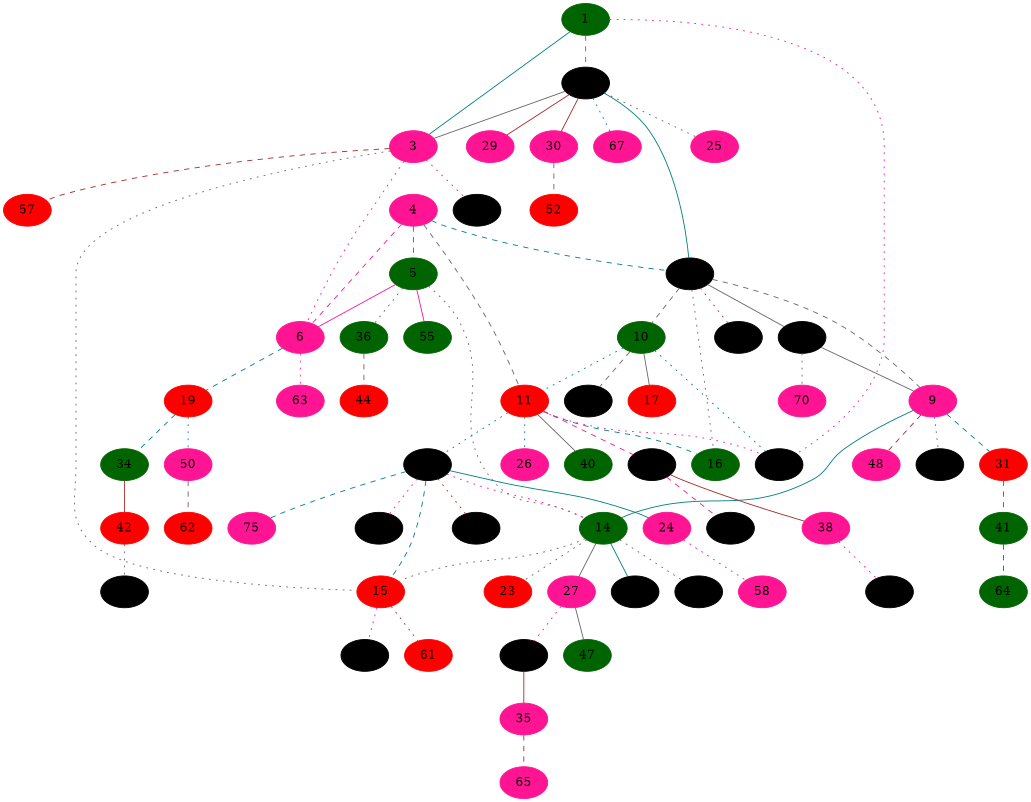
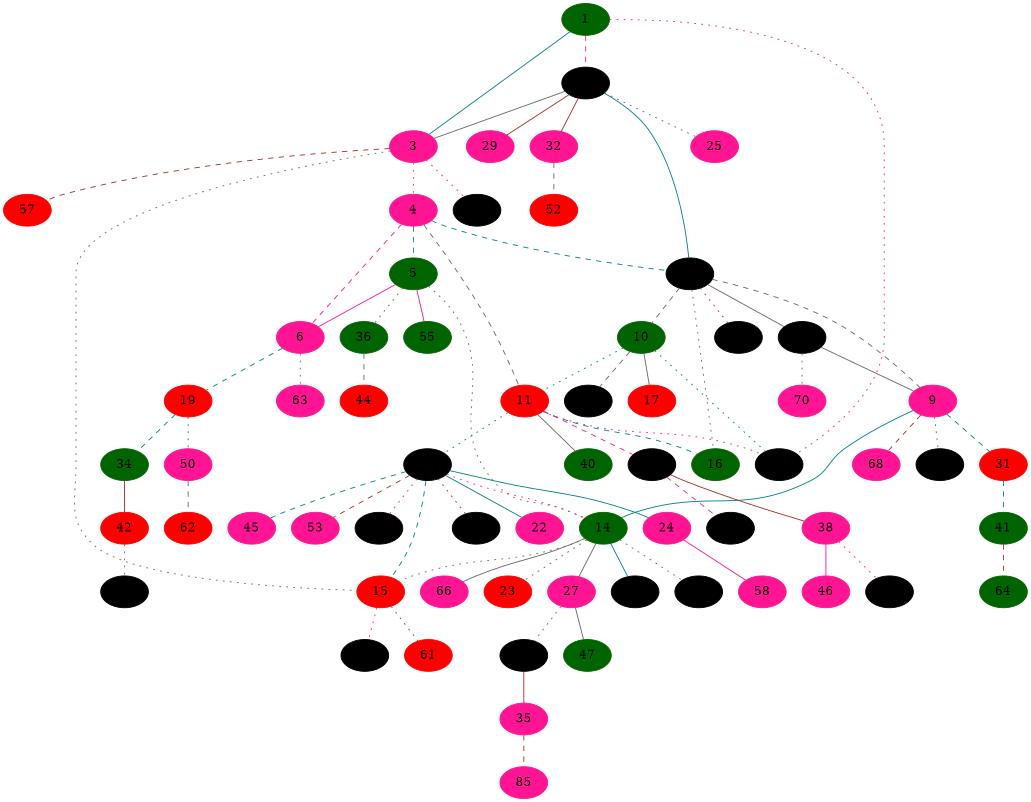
node "30": label "30" -> "32"
node "67": removed
edge "3" -- "6": now "3" -- "4"
edge "6" -- "63": color deeppink -> gray40
node "26": removed
node "48": label "48" -> "68"
node "75": label "75" -> "45"
node "53": added
node "22": added
edge "24" -- "58": style dotted -> solid
node "66": added
node "46": added
node "65": label "65" -> "85"
